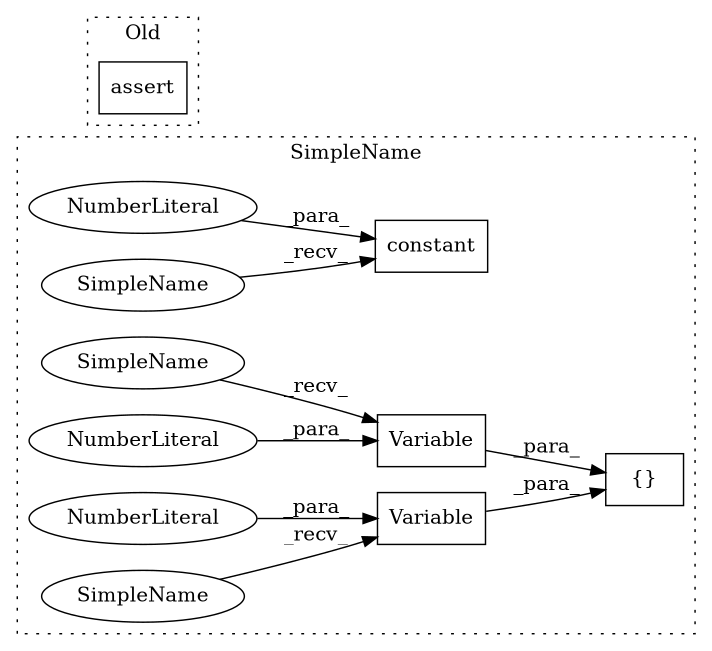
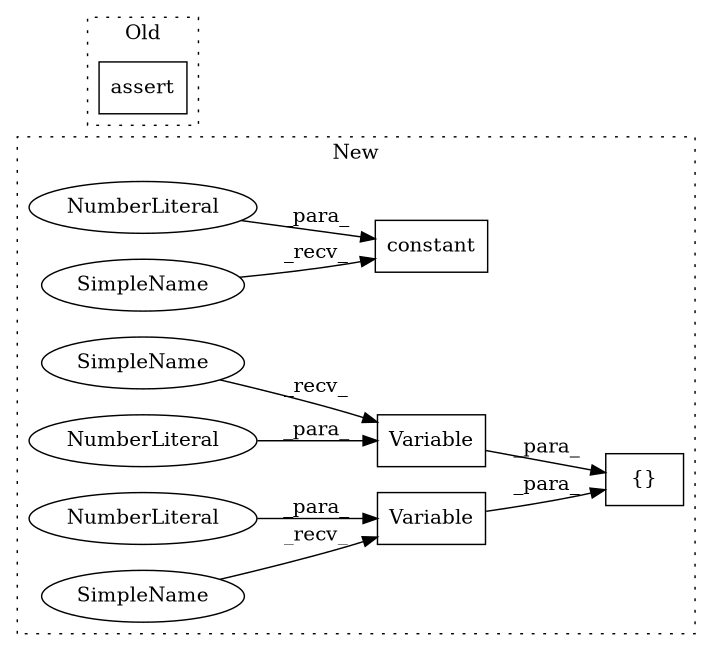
cluster "SimpleName": label "SimpleName" -> "New"
